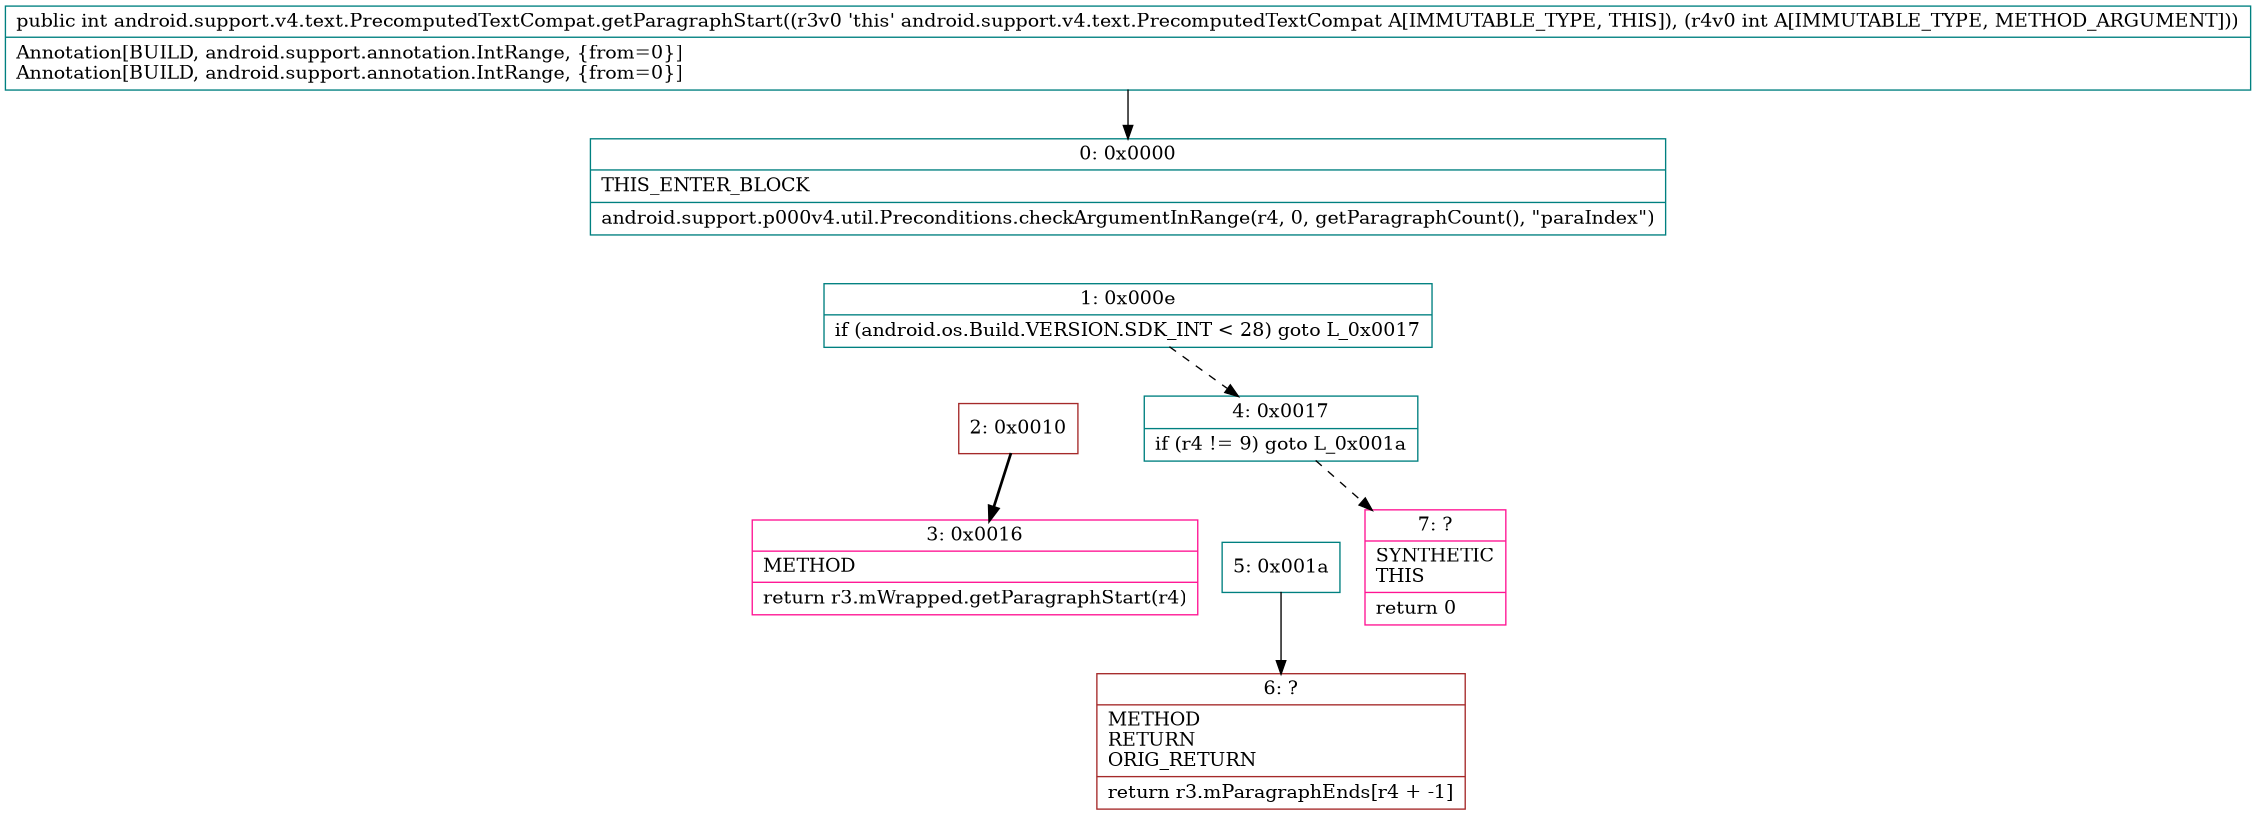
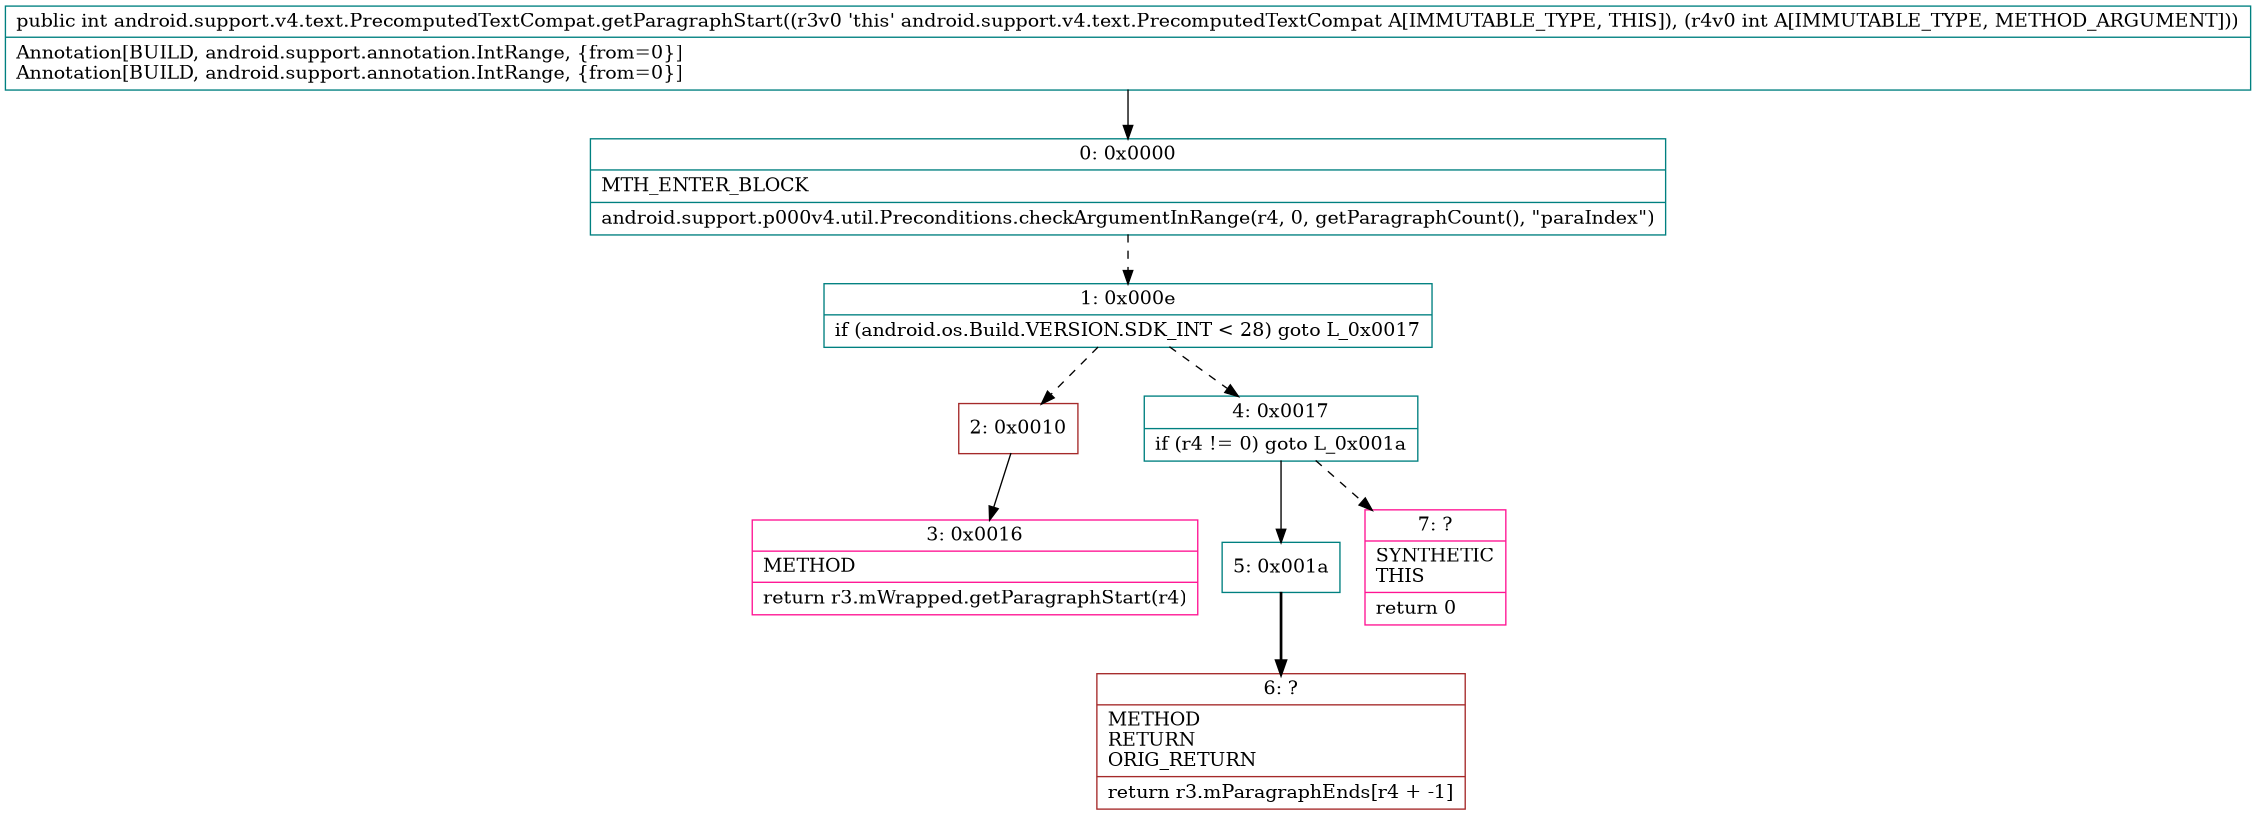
node "0: 0x0000": text "THIS_ENTER_BLOCK" -> "MTH_ENTER_BLOCK"
edge "0: 0x0000" -> "1: 0x000e": added
edge "1: 0x000e" -> "2: 0x0010": added
node "4: 0x0017": text "if (r4 != 9) goto L_0x001a" -> "if (r4 != 0) goto L_0x001a"
edge "2: 0x0010" -> "3: 0x0016": style bold -> solid
edge "4: 0x0017" -> "5: 0x001a": added
edge "5: 0x001a" -> "6: ?": style solid -> bold
